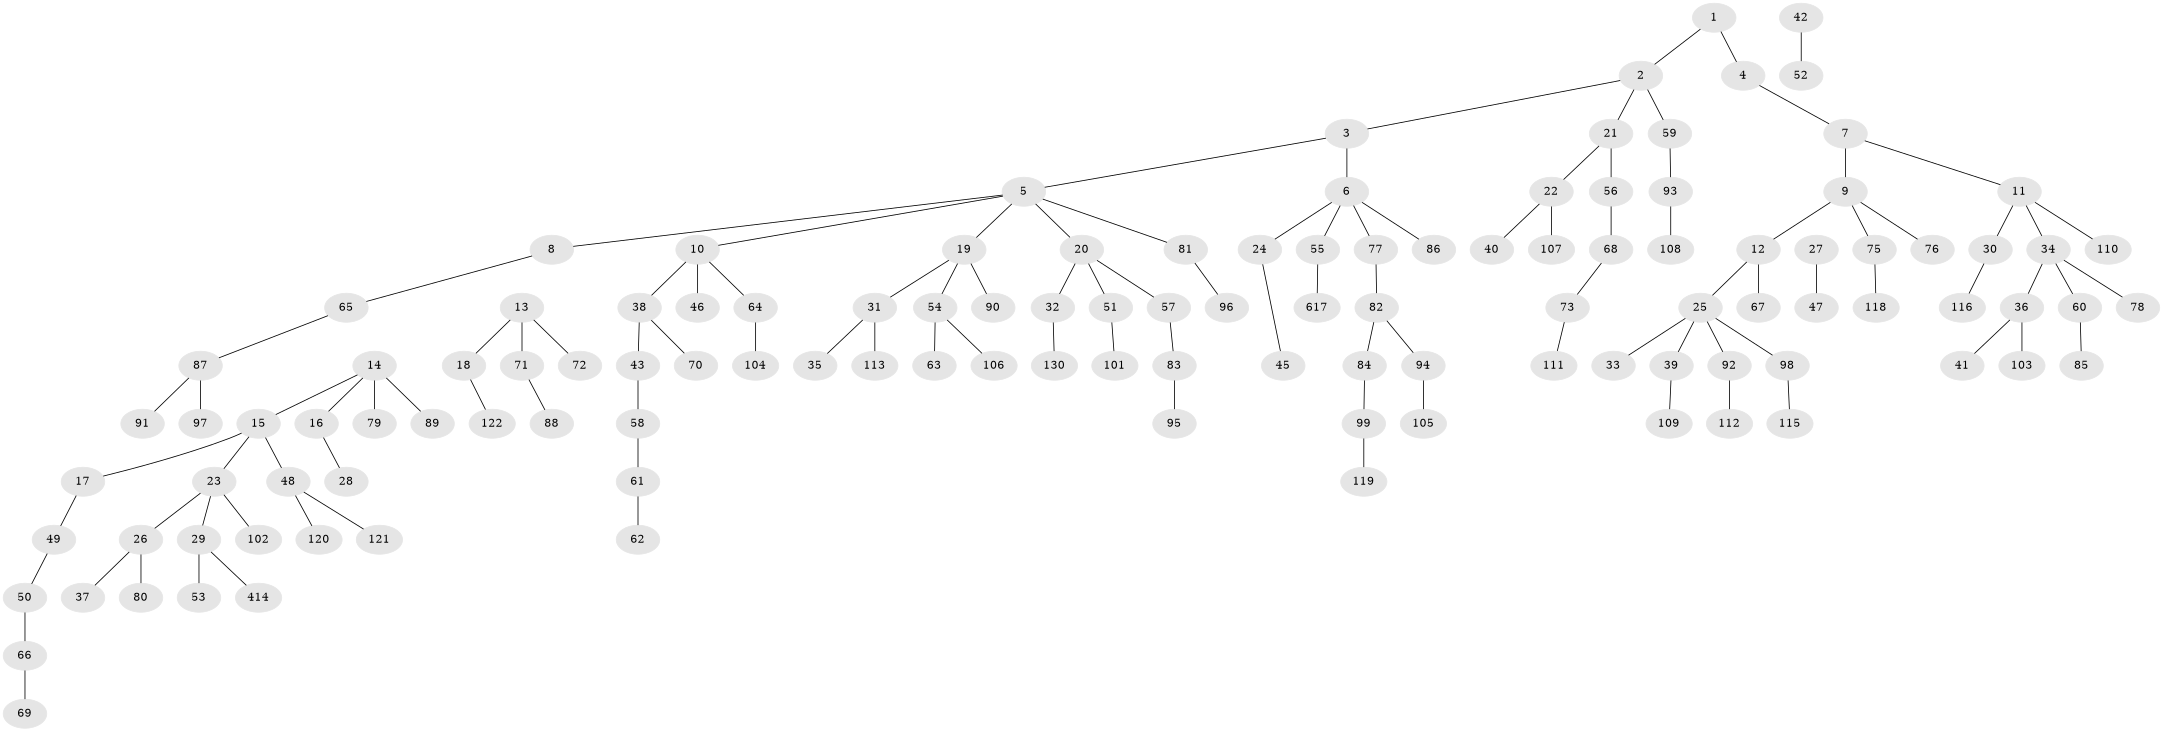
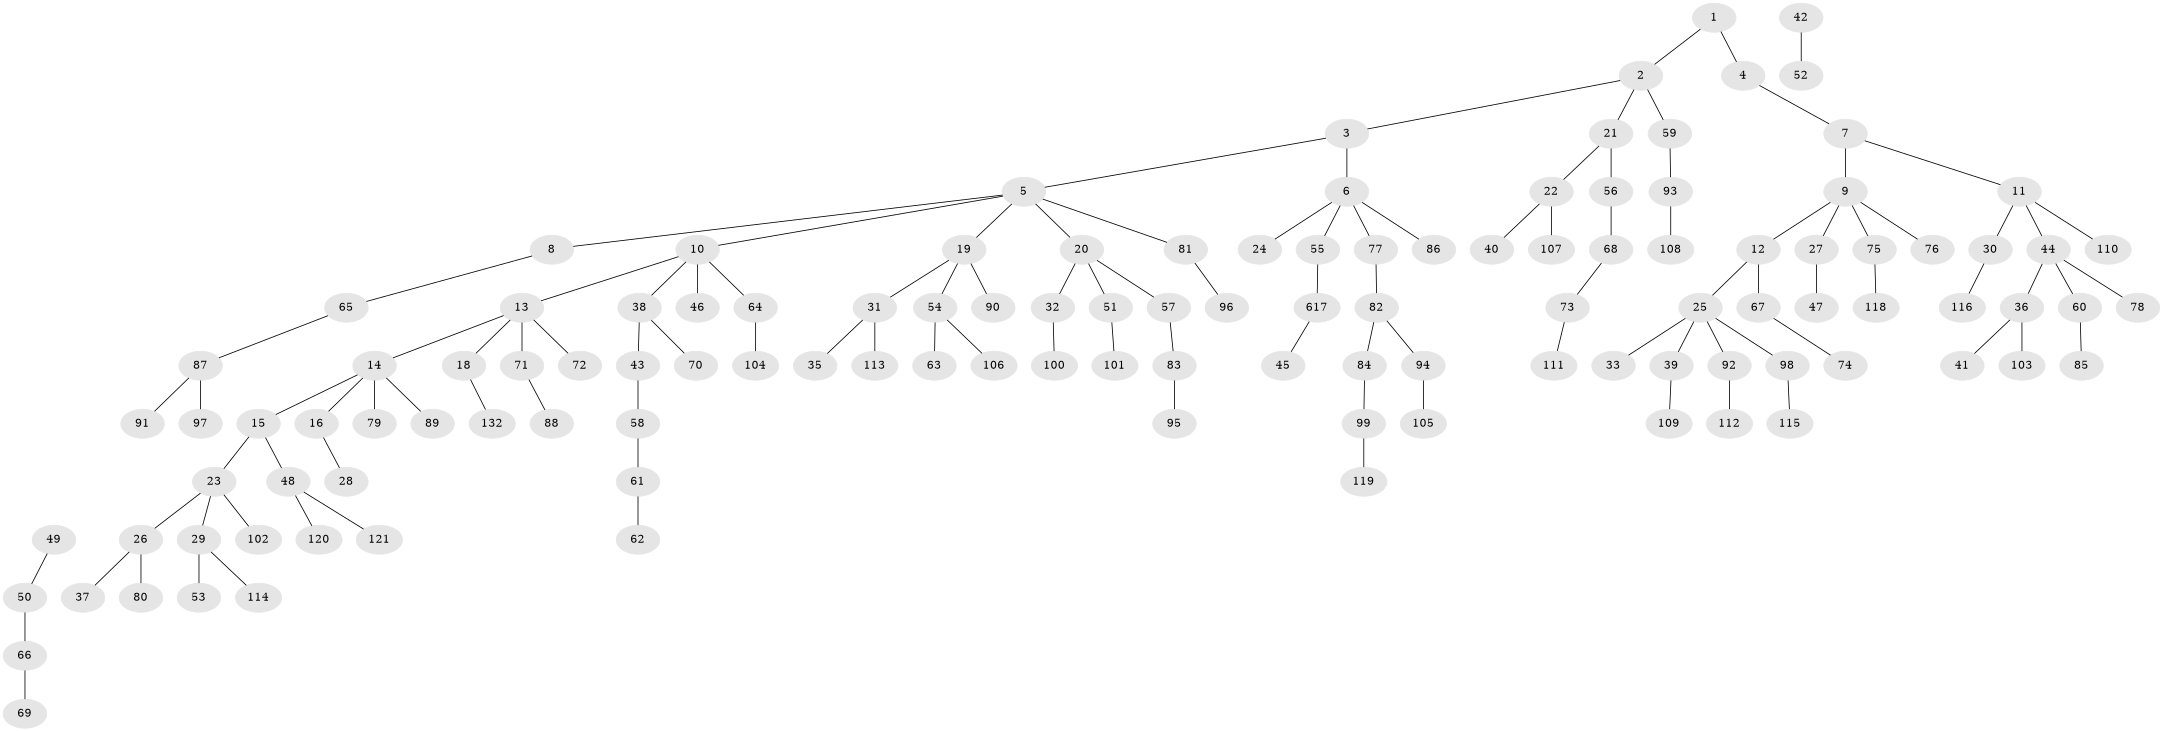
edge "9" -- "27": added
node "34": label "34" -> "44"
edge "10" -- "13": added
edge "24" -- "45": now "617" -- "45"
edge "13" -- "14": added
node "130": label "130" -> "100"
node "74": added
node "122": label "122" -> "132"
node "17": removed
node "414": label "414" -> "114"
